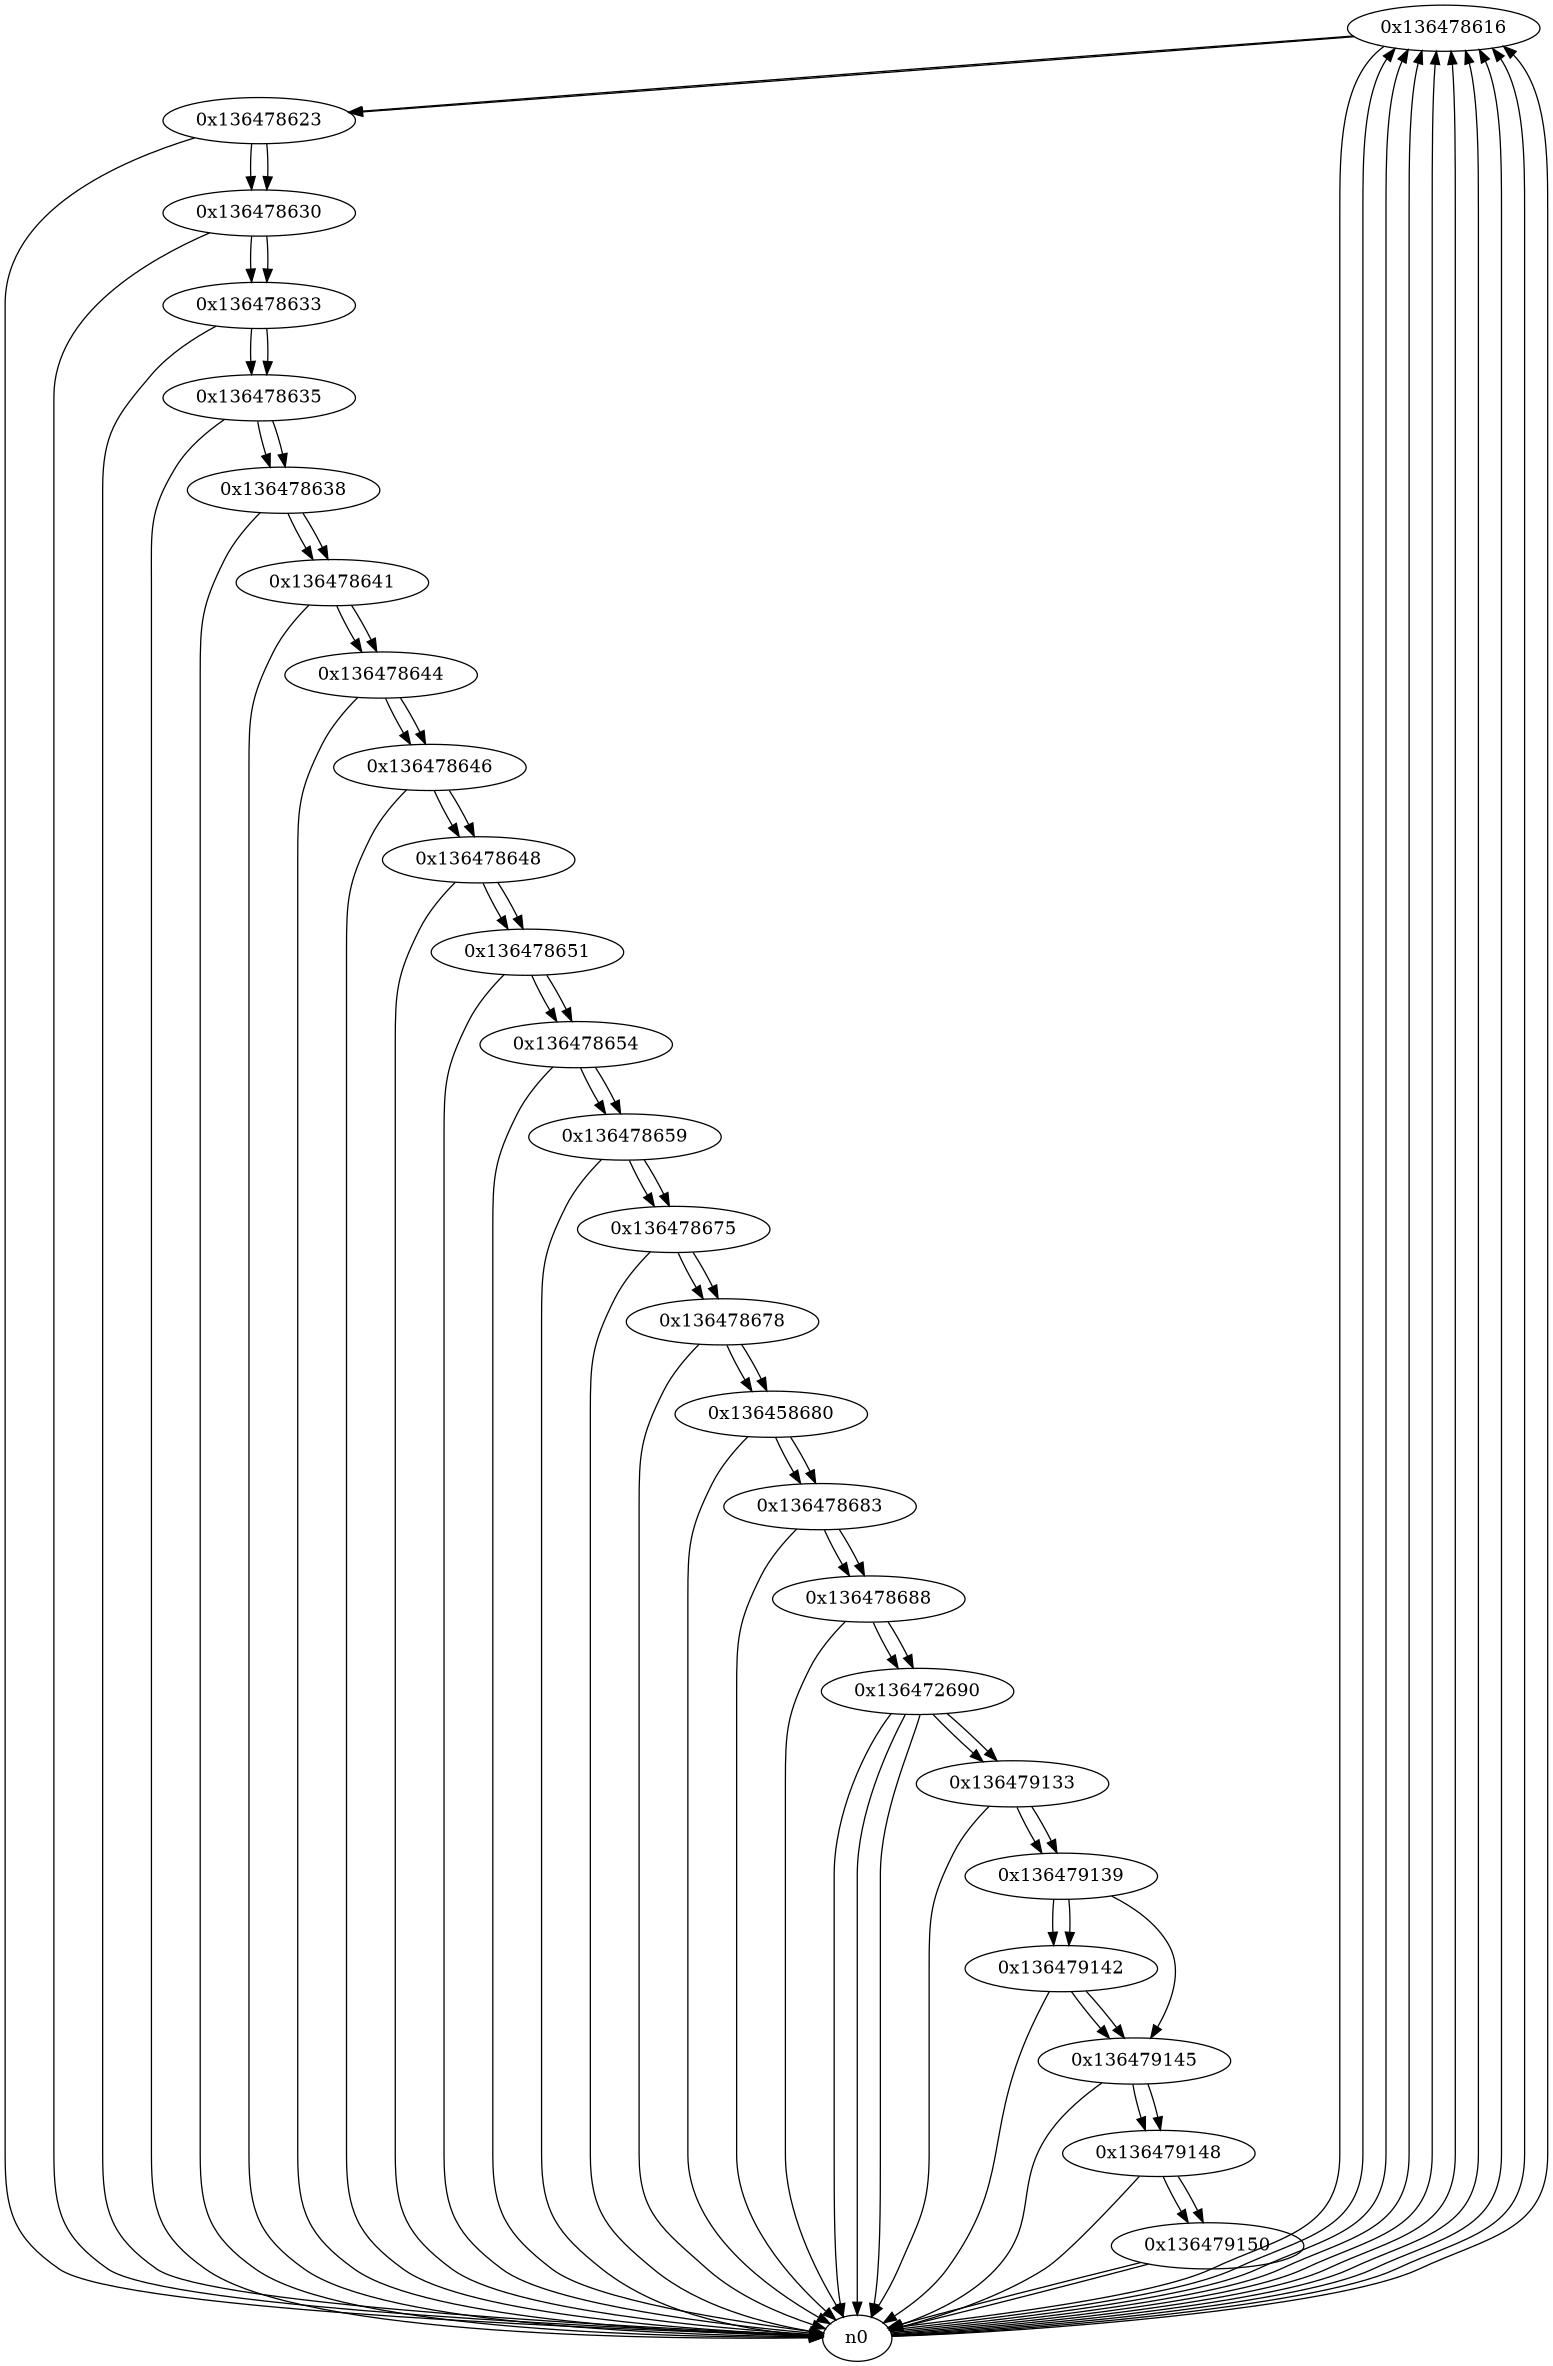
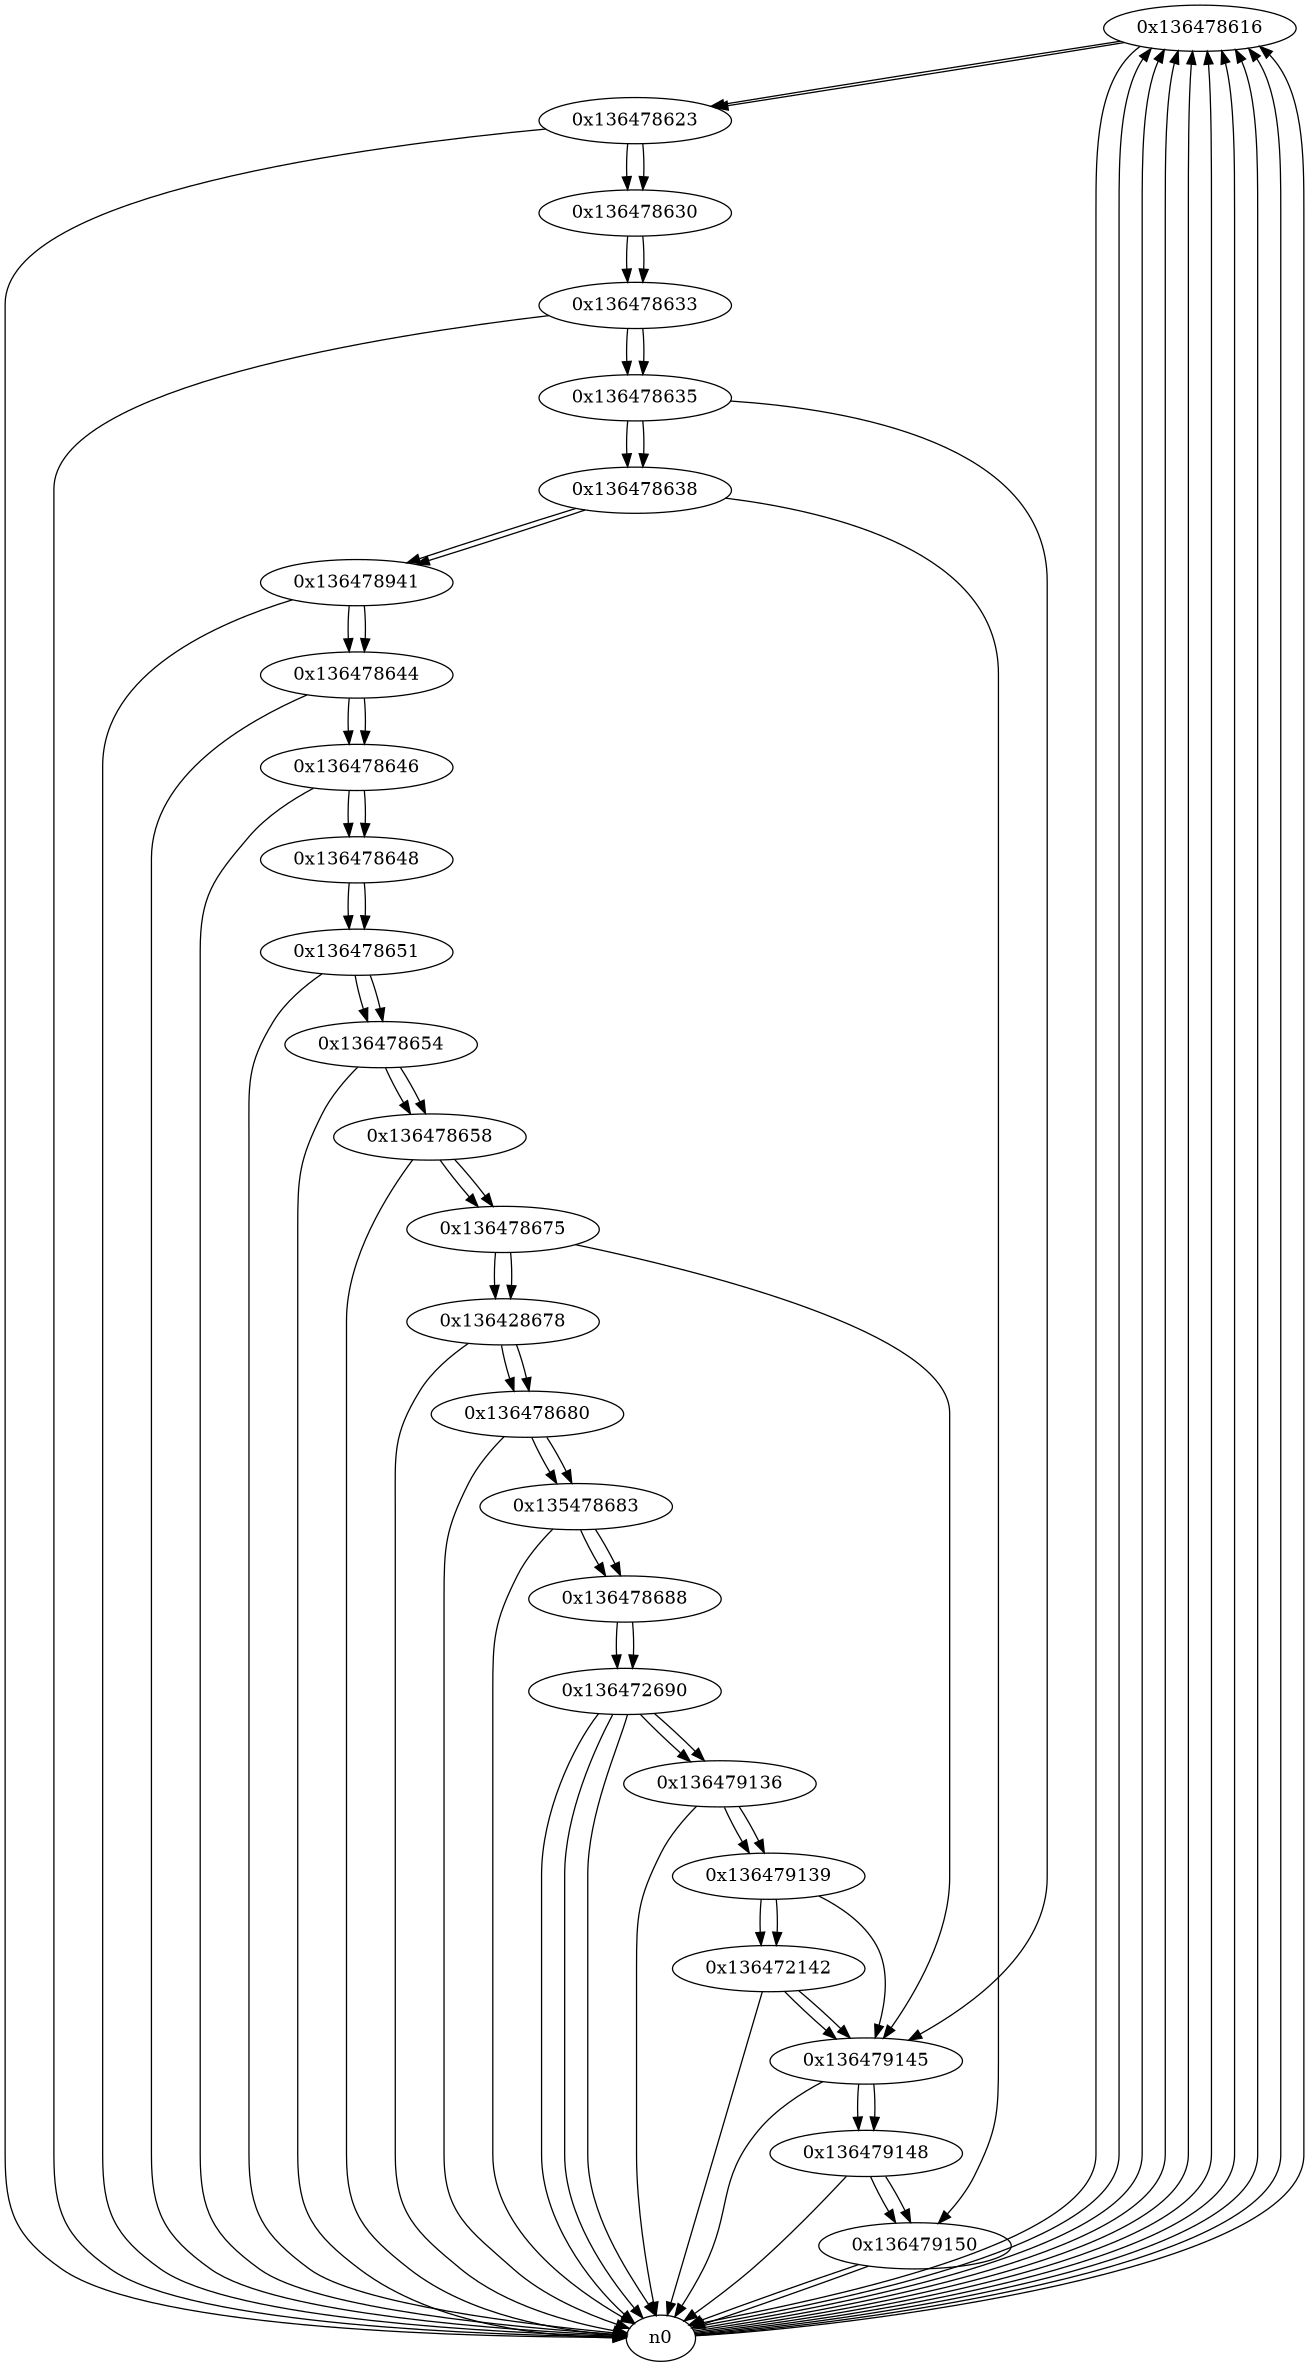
node "0x136478641": label "0x136478641" -> "0x136478941"
node "0x136478659": label "0x136478659" -> "0x136478658"
node "0x136478678": label "0x136478678" -> "0x136428678"
node "0x136458680": label "0x136458680" -> "0x136478680"
node "0x136478683": label "0x136478683" -> "0x135478683"
edge "0x136478630" -> "n0": removed
edge "0x136478635" -> "n0": now "0x136478635" -> "0x136479145"
edge "0x136478638" -> "n0": now "0x136478638" -> "0x136479150"
edge "0x136478648" -> "n0": removed
node "0x136479133": label "0x136479133" -> "0x136479136"
edge "0x136478675" -> "n0": now "0x136478675" -> "0x136479145"
edge "0x136478688" -> "n0": removed
node "0x136479142": label "0x136479142" -> "0x136472142"
